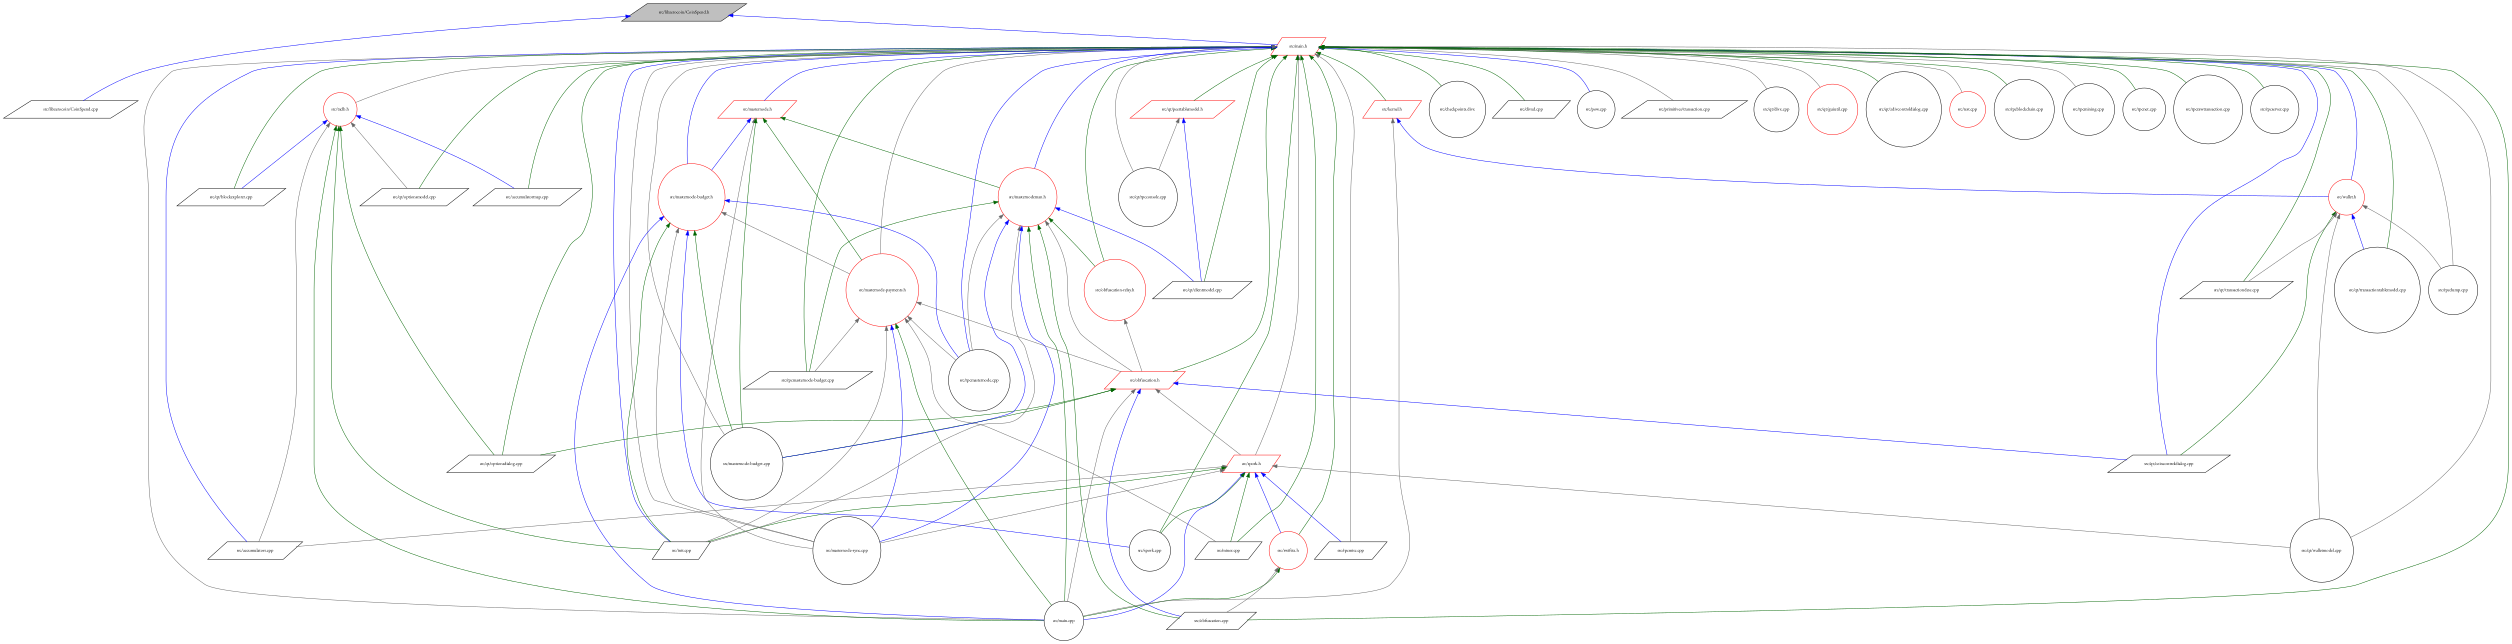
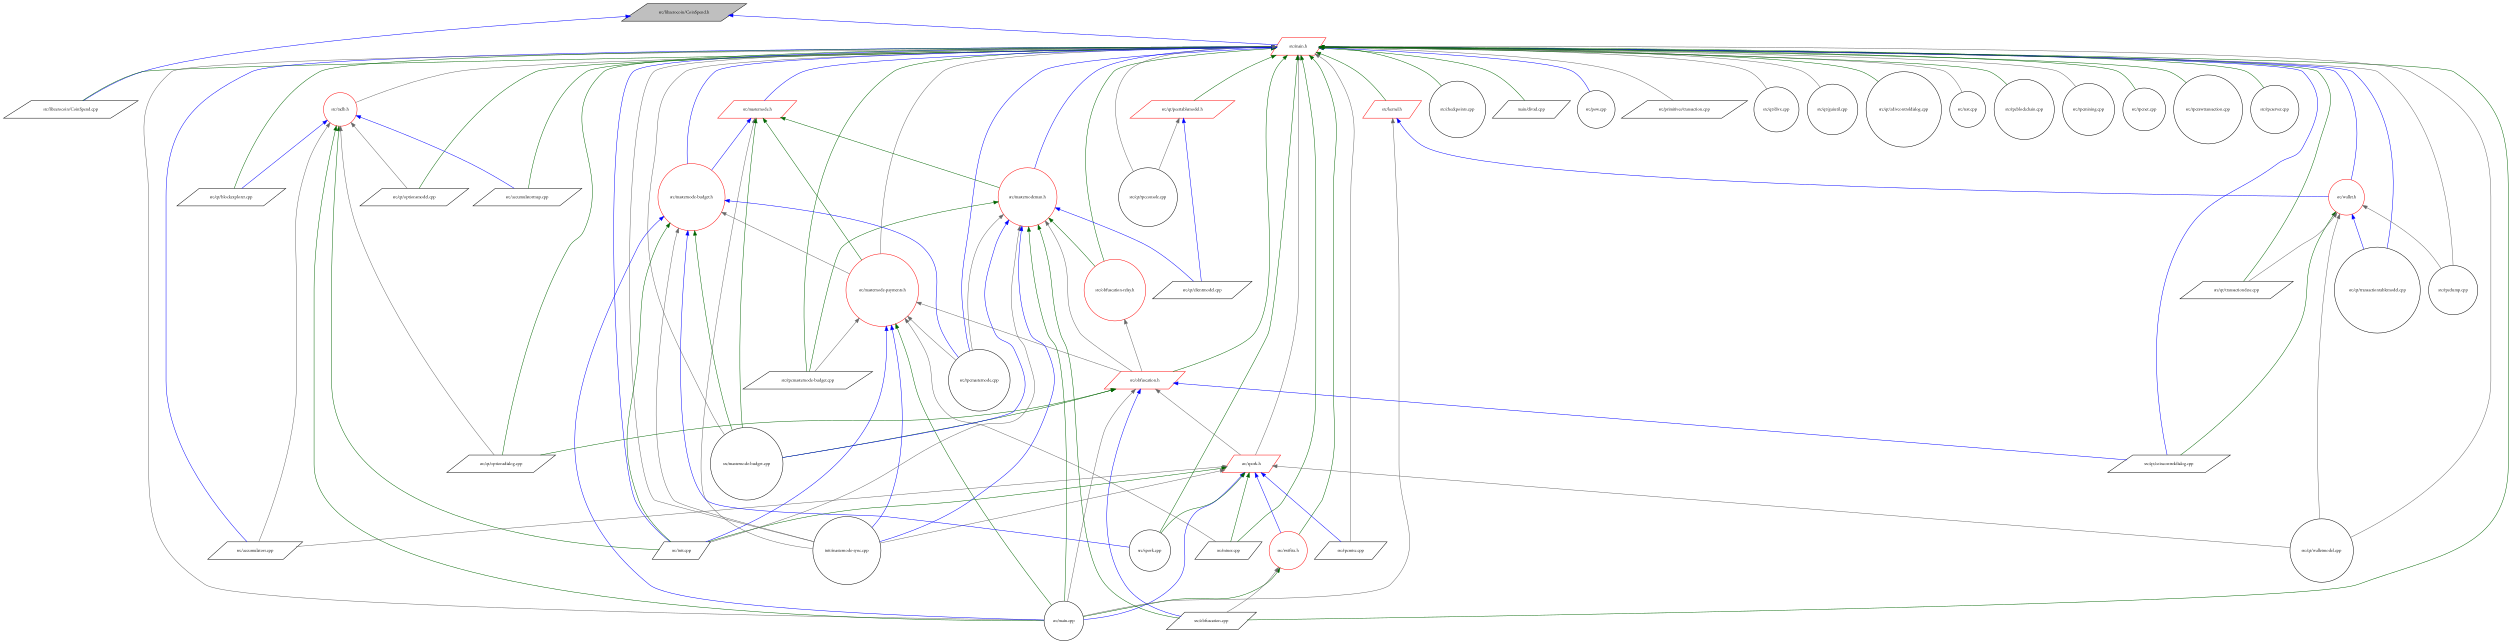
edge "src/qt/transactiontablemodel.cpp" -> "src/main.h": color darkgreen -> blue
node "src/checkpoints.divx": label "src/checkpoints.divx" -> "src/checkpoints.cpp"
node "src/divxd.cpp": label "src/divxd.cpp" -> "main/divxd.cpp"
node "src/qt/guiutil.cpp": color red -> black
node "src/rest.cpp": color red -> black
edge "src/qt/clientmodel.cpp" -> "src/main.h": now "src/libzerocoin/CoinSpend.cpp" -> "src/main.h"
edge "src/qt/optionsdialog.cpp" -> "src/txdb.h": color darkgreen -> gray40
edge "src/init.cpp" -> "src/masternode-payments.h": color gray40 -> blue
node "src/masternode-sync.cpp": label "src/masternode-sync.cpp" -> "init/masternode-sync.cpp"
